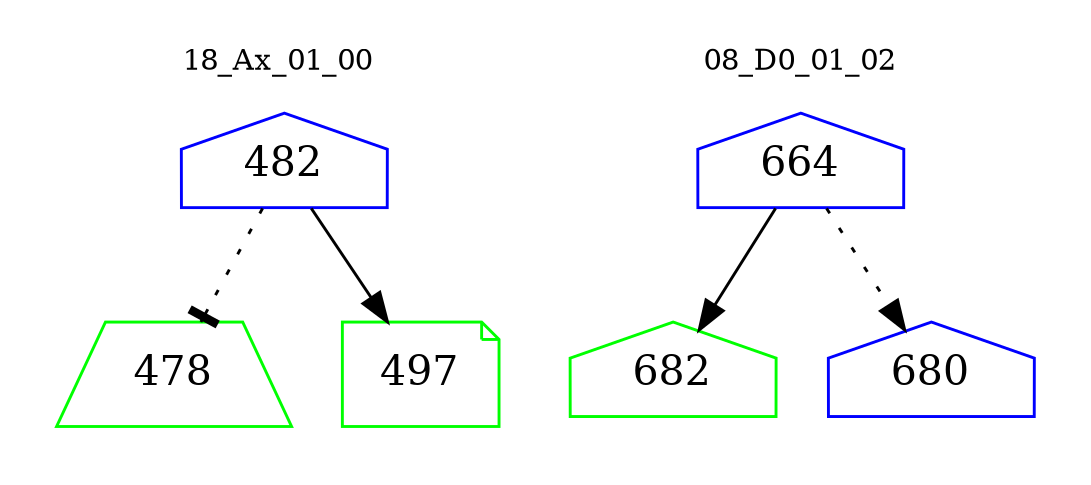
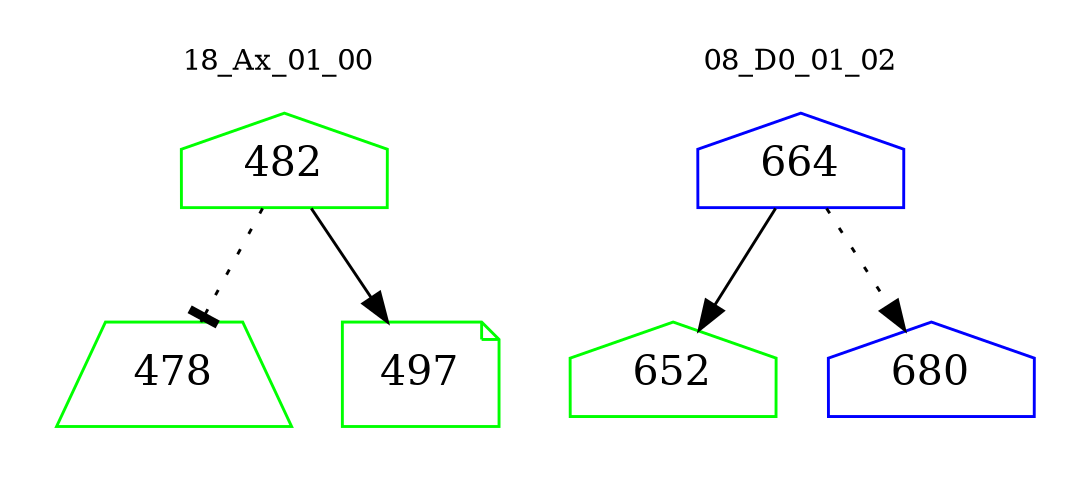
node "482": color blue -> green
node "682": label "682" -> "652"
